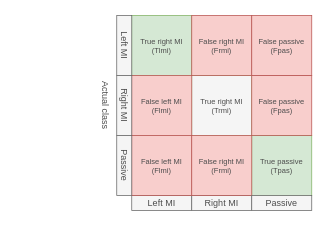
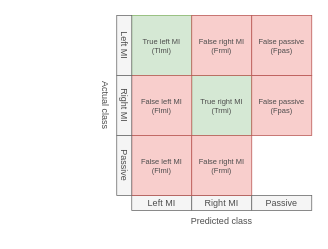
node "True right MI (Tlmi)": label "True right MI (Tlmi)" -> "True left MI (Tlmi)"
node "True right MI (Trmi)": fillcolor #f5f5f5 -> #d5e8d4
node "True passive (Tpas)": removed
node "Predicted class": added
